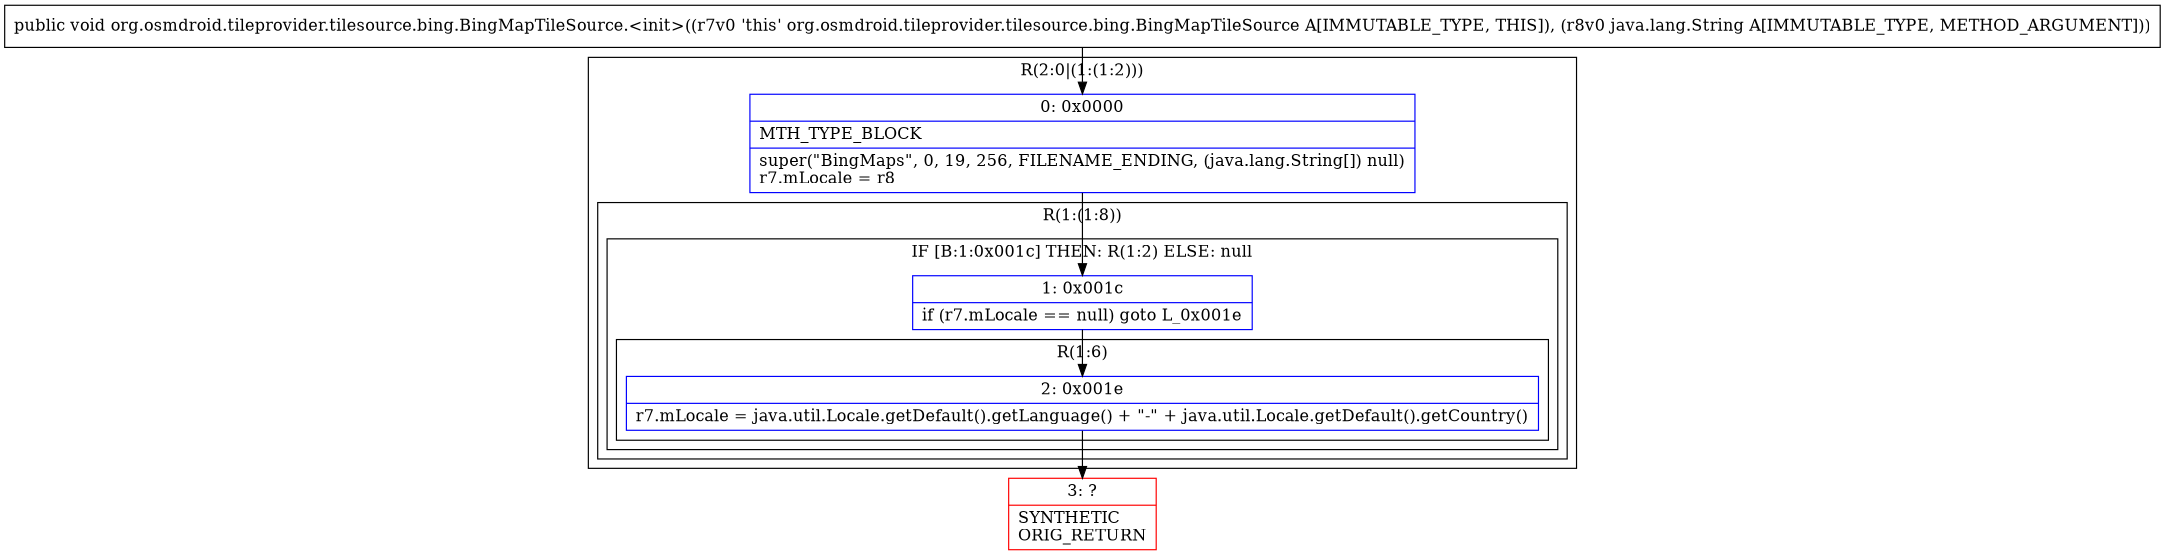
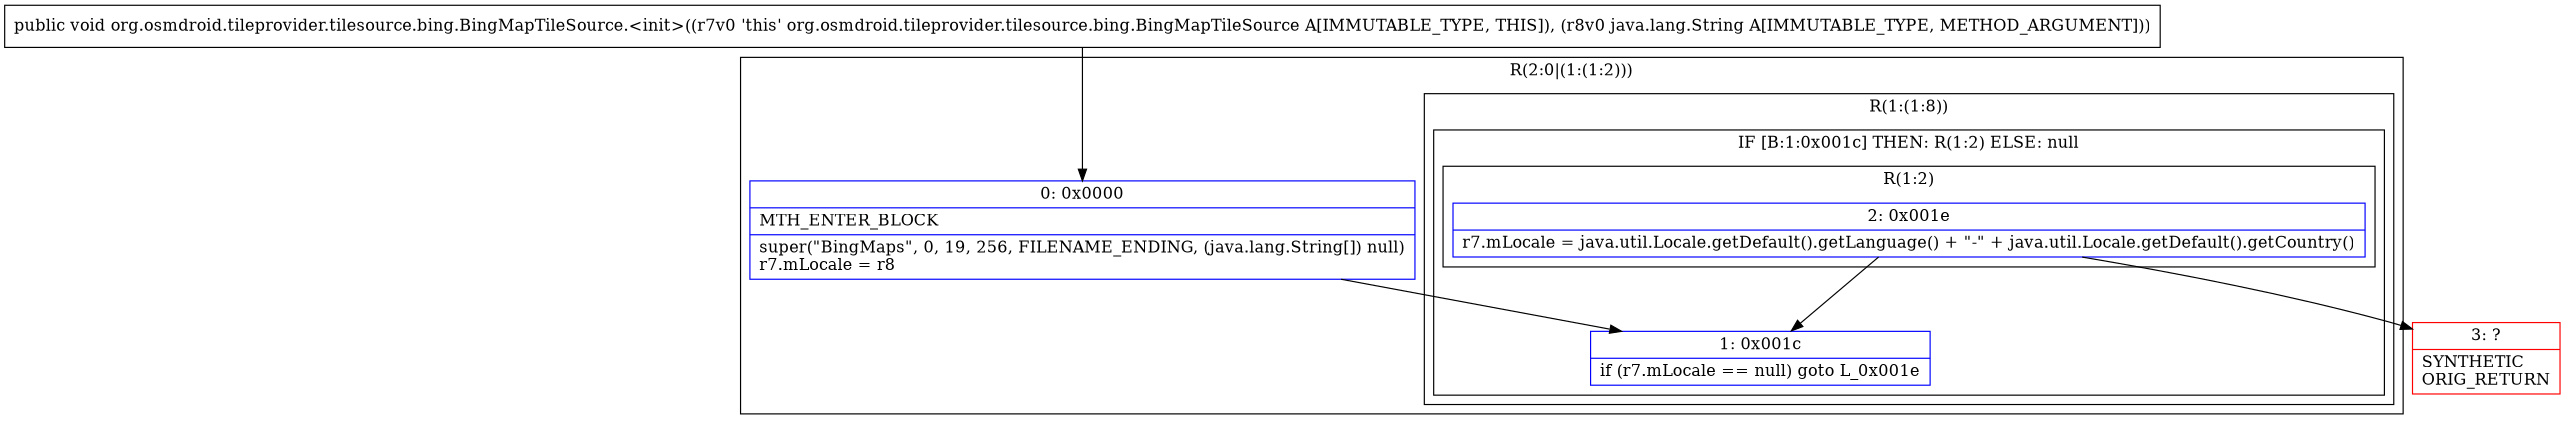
node "0: 0x0000": text "MTH_TYPE_BLOCK" -> "MTH_ENTER_BLOCK"
edge "1: 0x001c" -> "2: 0x001e": reversed
cluster "R(1:6)": label "R(1:6)" -> "R(1:2)"
